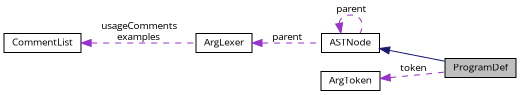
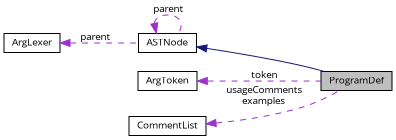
edge "ArgLexer" -> "CommentList": now "ProgramDef" -> "CommentList"
